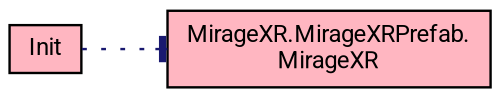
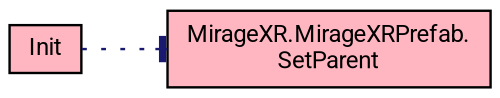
node "MirageXR.MirageXRPrefab. MirageXR": label "MirageXR.MirageXRPrefab. MirageXR" -> "MirageXR.MirageXRPrefab. SetParent"
